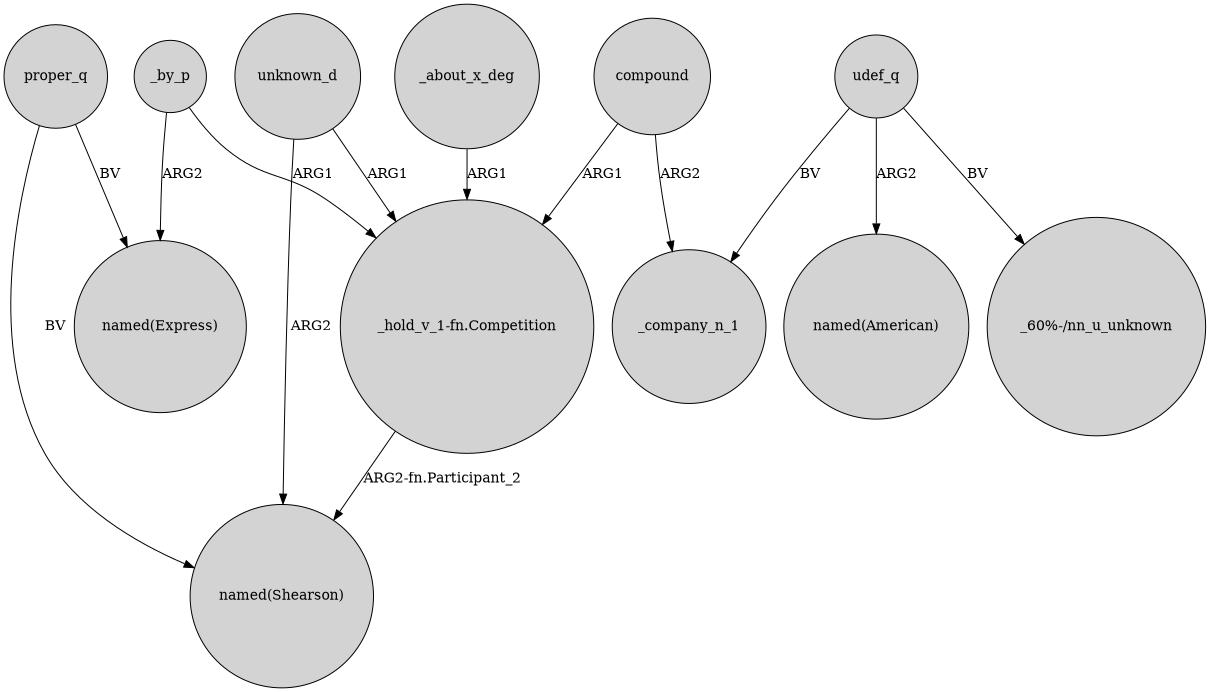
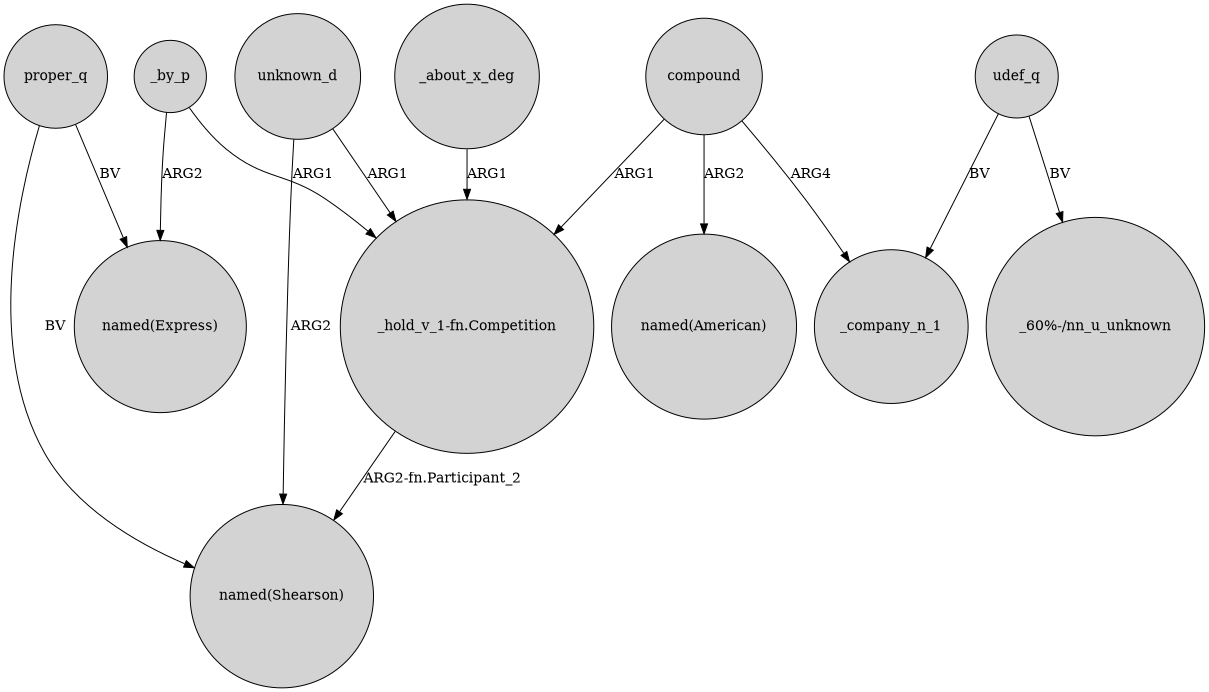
edge "udef_q" -> "named(American)": now "compound" -> "named(American)"
edge "compound" -> "_company_n_1": label "ARG2" -> "ARG4"
